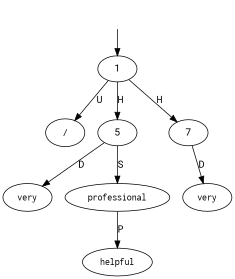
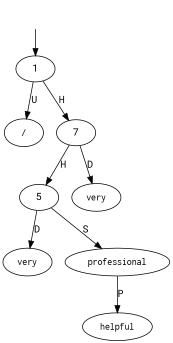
edge "1" -> "5": now "7" -> "5"
